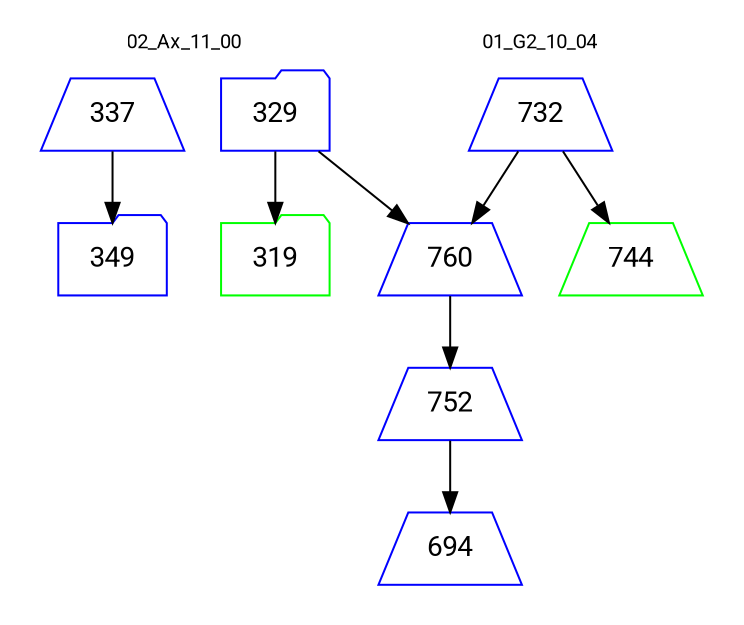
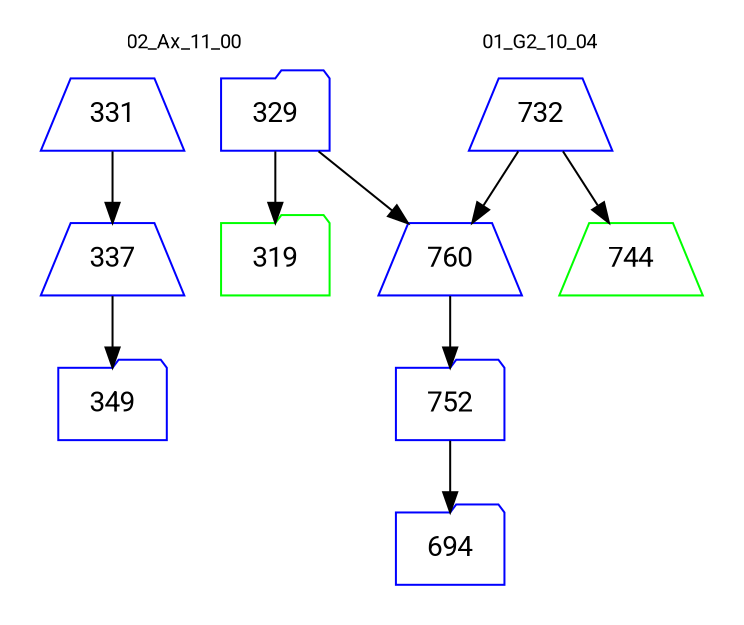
node "331": added
node "752": shape trapezium -> folder
node "694": shape trapezium -> folder
